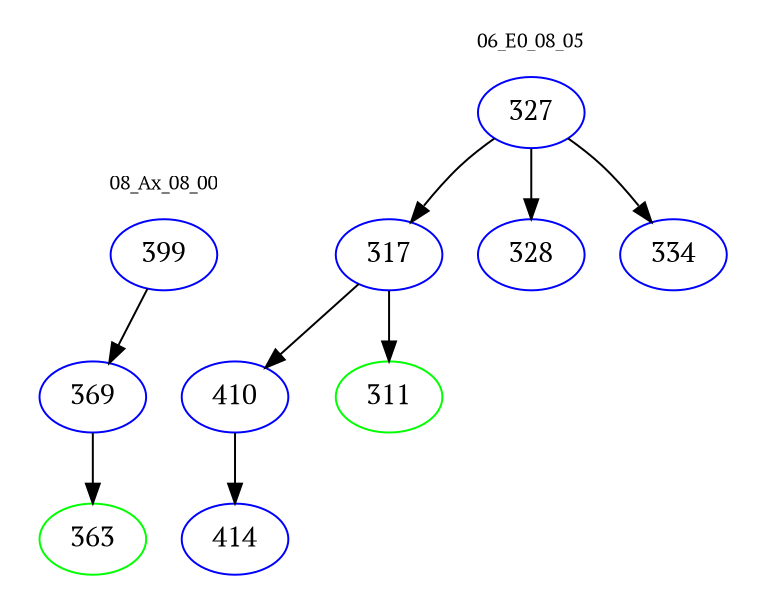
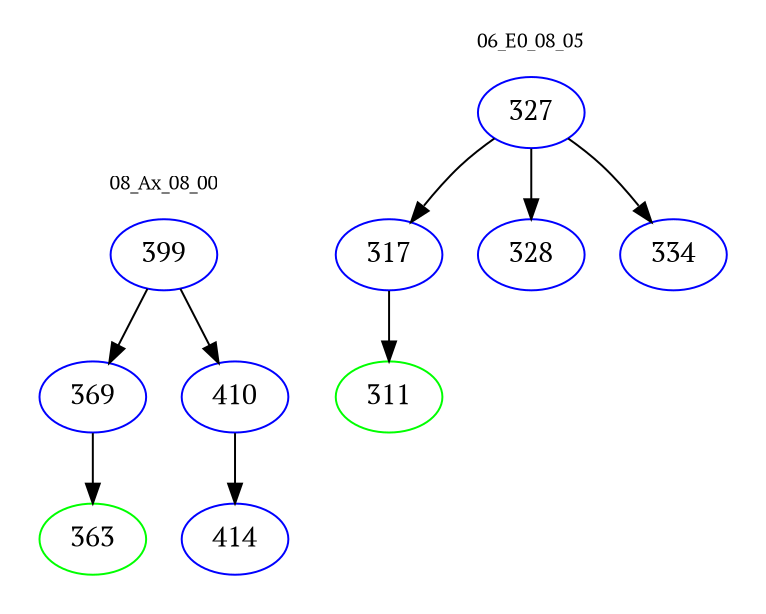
edge "317" -> "410": now "399" -> "410"
